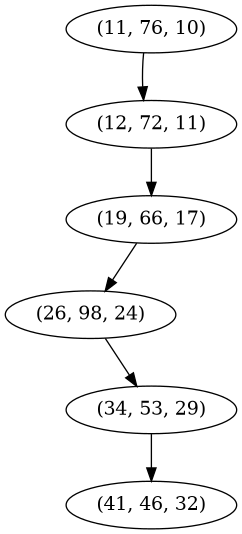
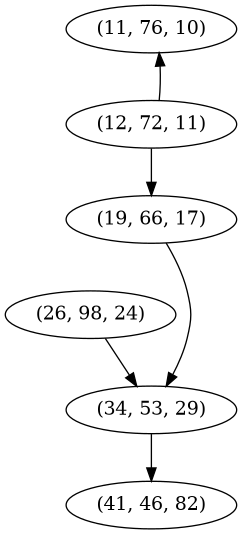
edge "(11, 76, 10)" -> "(12, 72, 11)": reversed
edge "(19, 66, 17)" -> "(26, 98, 24)": now "(19, 66, 17)" -> "(34, 53, 29)"
node "(41, 46, 32)": label "(41, 46, 32)" -> "(41, 46, 82)"
